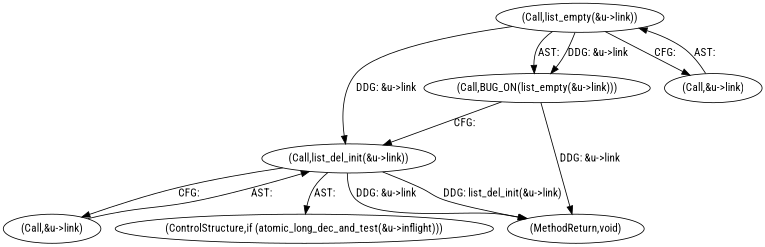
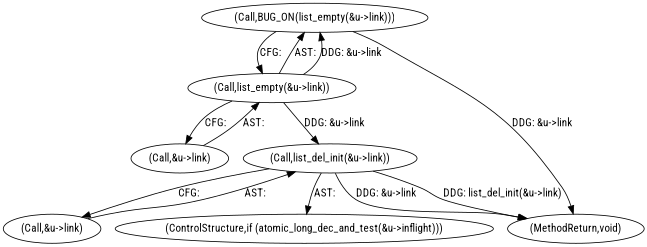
edge "(Call,BUG_ON(list_empty(&u->link)))" -> "(Call,list_del_init(&u->link))": now "(Call,BUG_ON(list_empty(&u->link)))" -> "(Call,list_empty(&u->link))"
